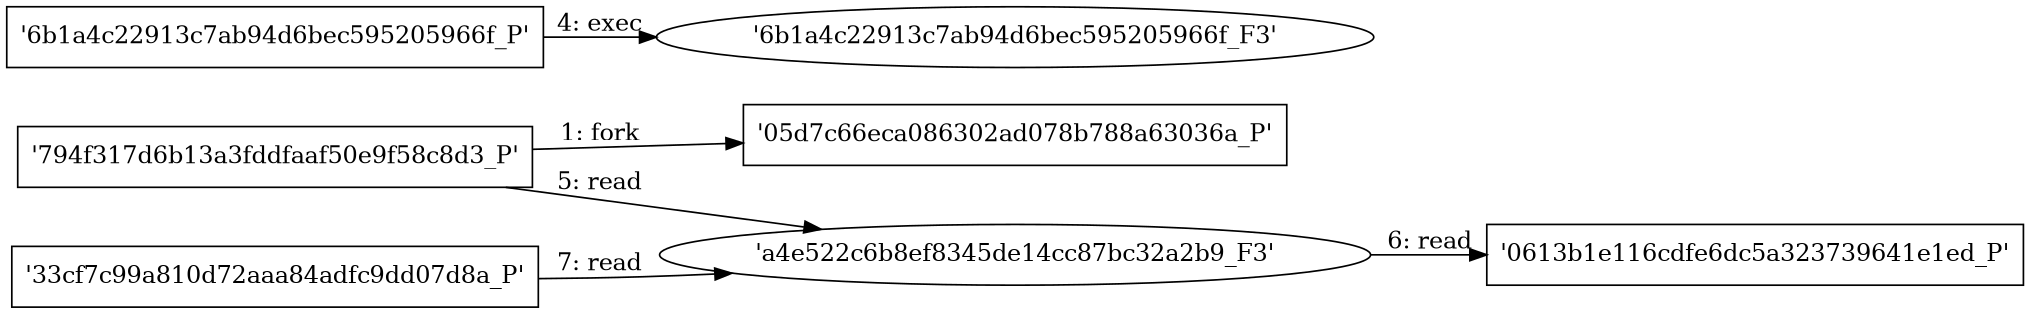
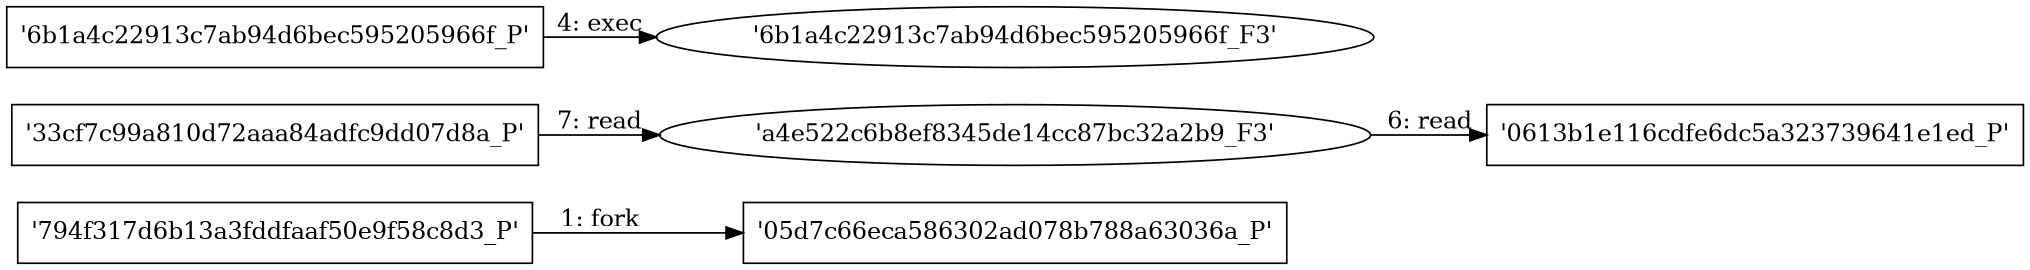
node "'05d7c66eca086302ad078b788a63036a_P'": label "'05d7c66eca086302ad078b788a63036a_P'" -> "'05d7c66eca586302ad078b788a63036a_P'"
edge "'794f317d6b13a3fddfaaf50e9f58c8d3_P'" -> "'a4e522c6b8ef8345de14cc87bc32a2b9_F3'": removed, label "5: read"
